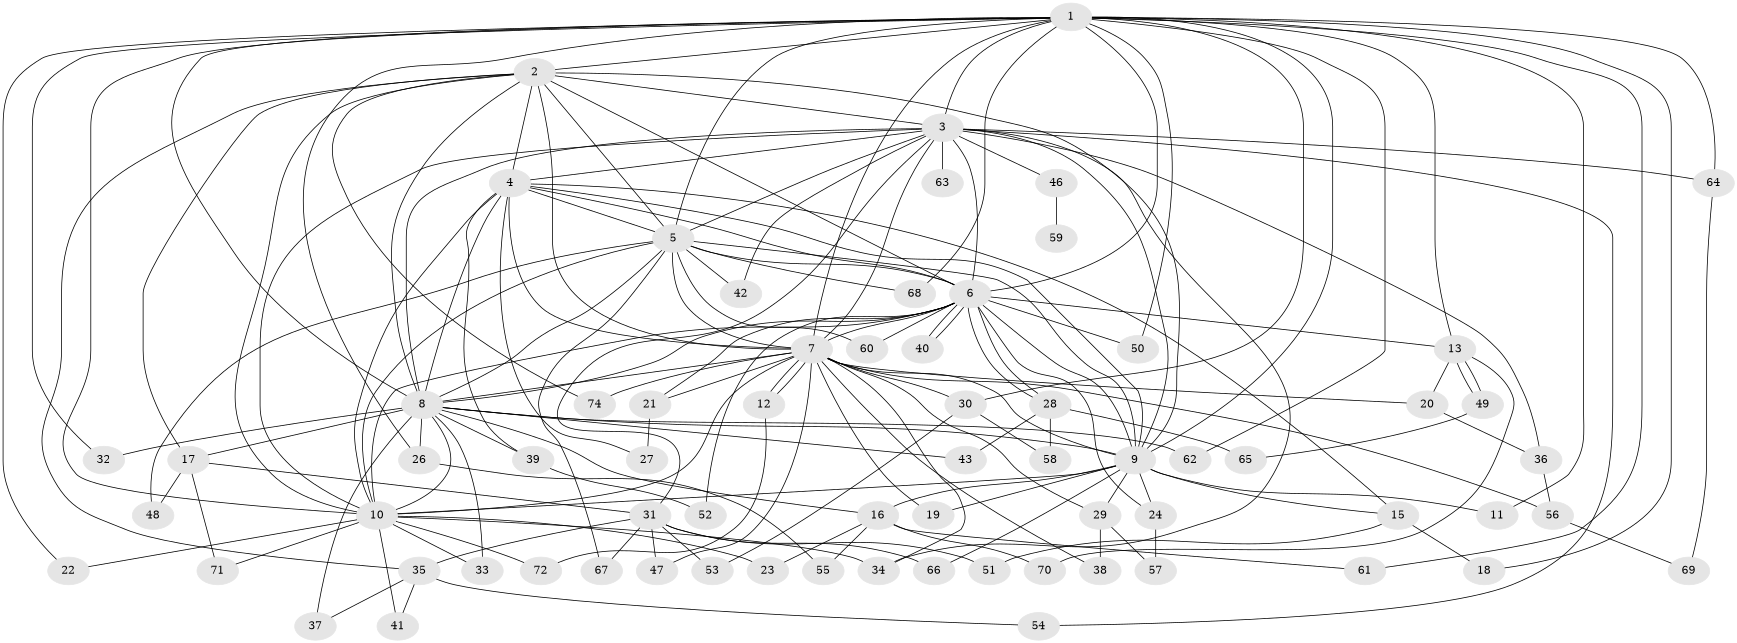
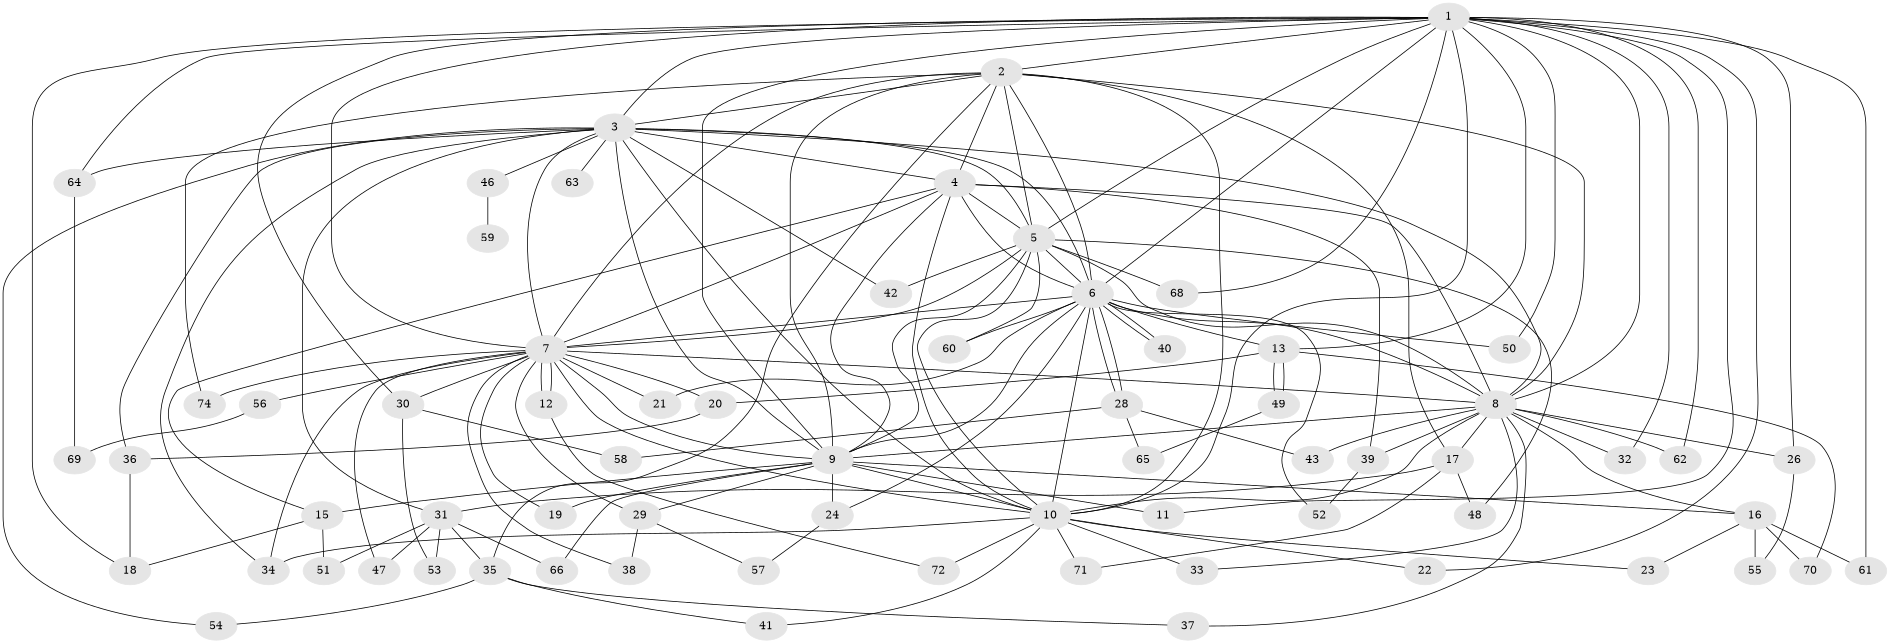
node "27": removed
edge "36" -- "56": now "36" -- "18"
node "67": removed
